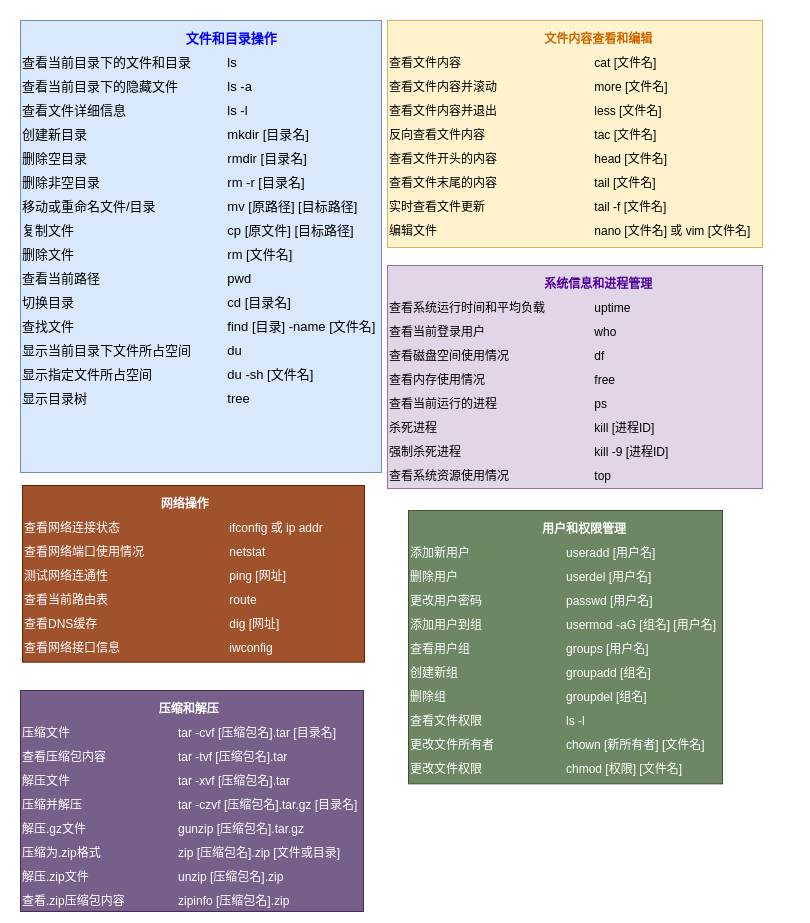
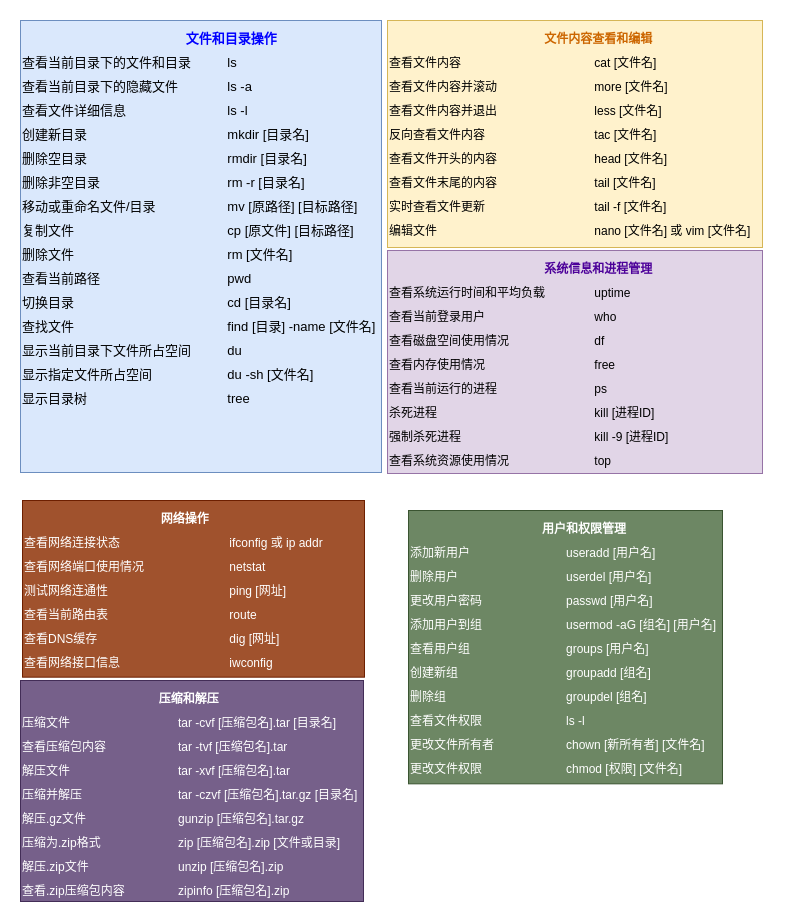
node "系统信息和进程管理 查看系统运行时间和平均负载 uptime 查看当前登录用户 who 查看磁盘空间使用情况 df 查看内存使用情况 free 查看当前运行的进程 ps 杀死进程 kill [进程ID] 强制杀死进程 kill -9 [进程ID] 查看系统资源使用情况 top": moved (575, 377) -> (575, 362)
node "网络操作 查看网络连接状态 ifconfig 或 ip addr 查看网络端口使用情况 netstat 测试网络连通性 ping [网址] 查看当前路由表 route 查看DNS缓存 dig [网址] 查看网络接口信息 iwconfig": moved (194, 574) -> (194, 589)
node "压缩和解压 压缩文件 tar -cvf [压缩包名].tar [目录名] 查看压缩包内容 tar -tvf [压缩包名].tar 解压文件 tar -xvf [压缩包名].tar 压缩并解压 tar -czvf [压缩包名].tar.gz [目录名] 解压.gz文件 gunzip [压缩包名].tar.gz 压缩为.zip格式 zip [压缩包名].zip [文件或目录] 解压.zip文件 unzip [压缩包名].zip 查看.zip压缩包内容 zipinfo [压缩包名].zip": moved (192, 801) -> (192, 791)
